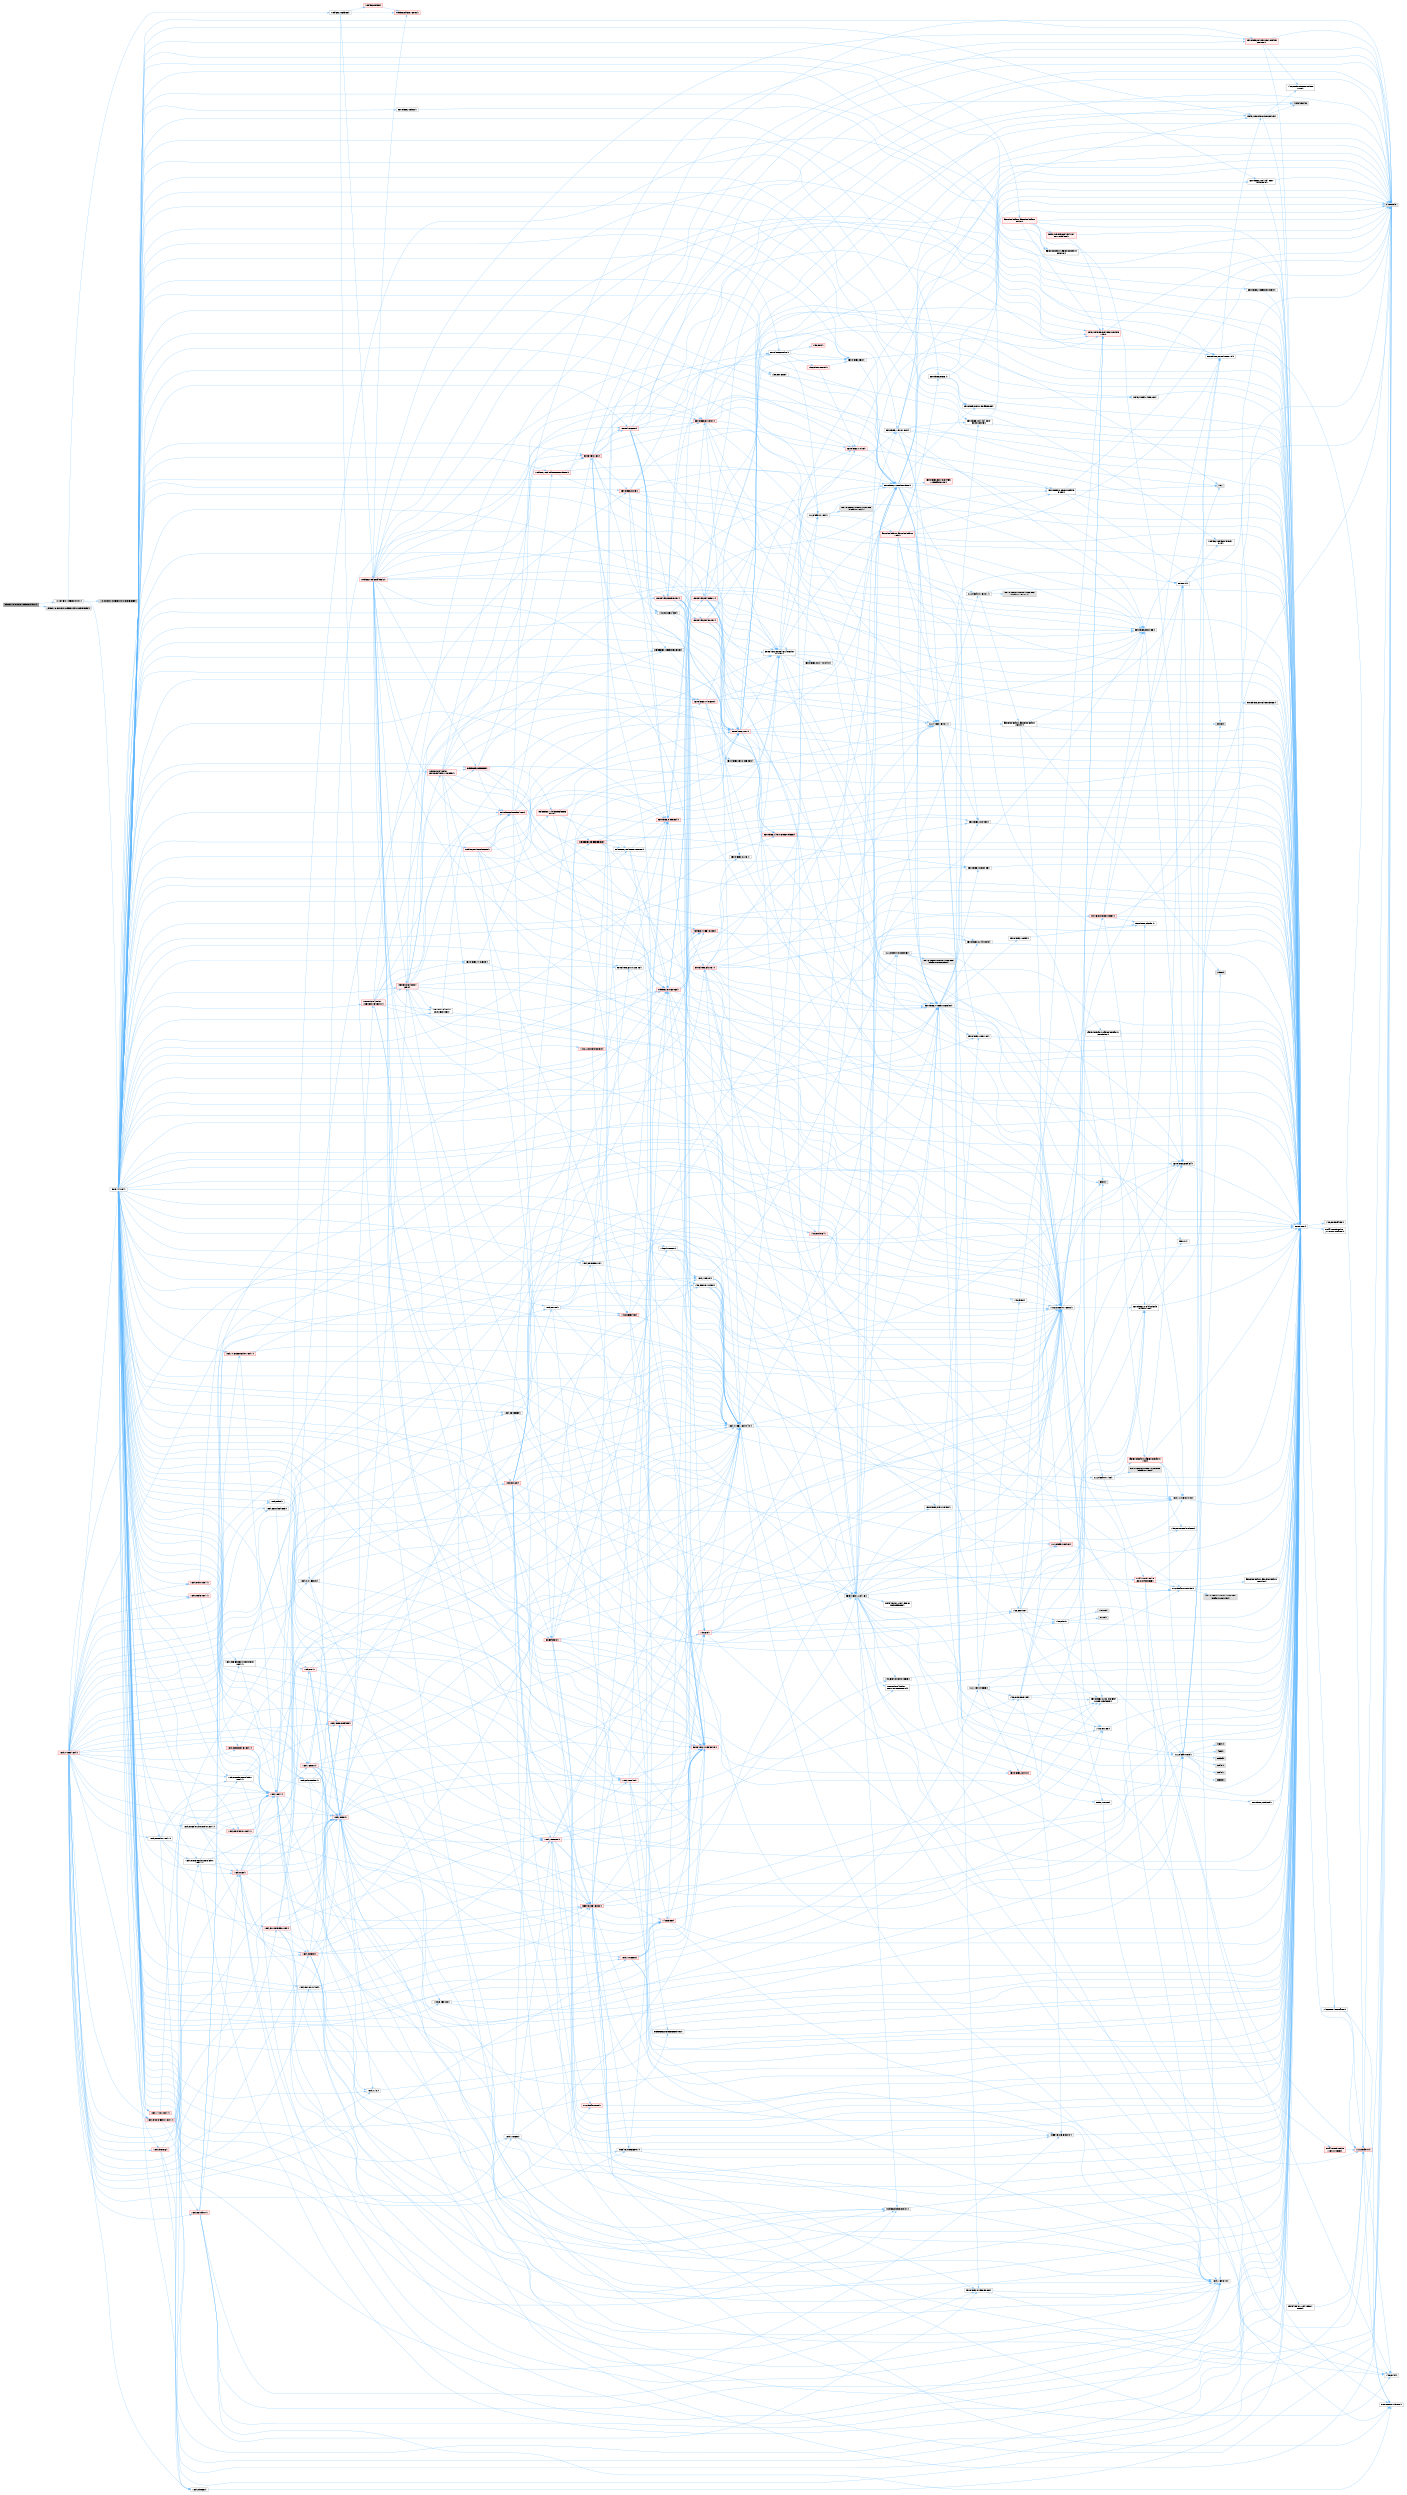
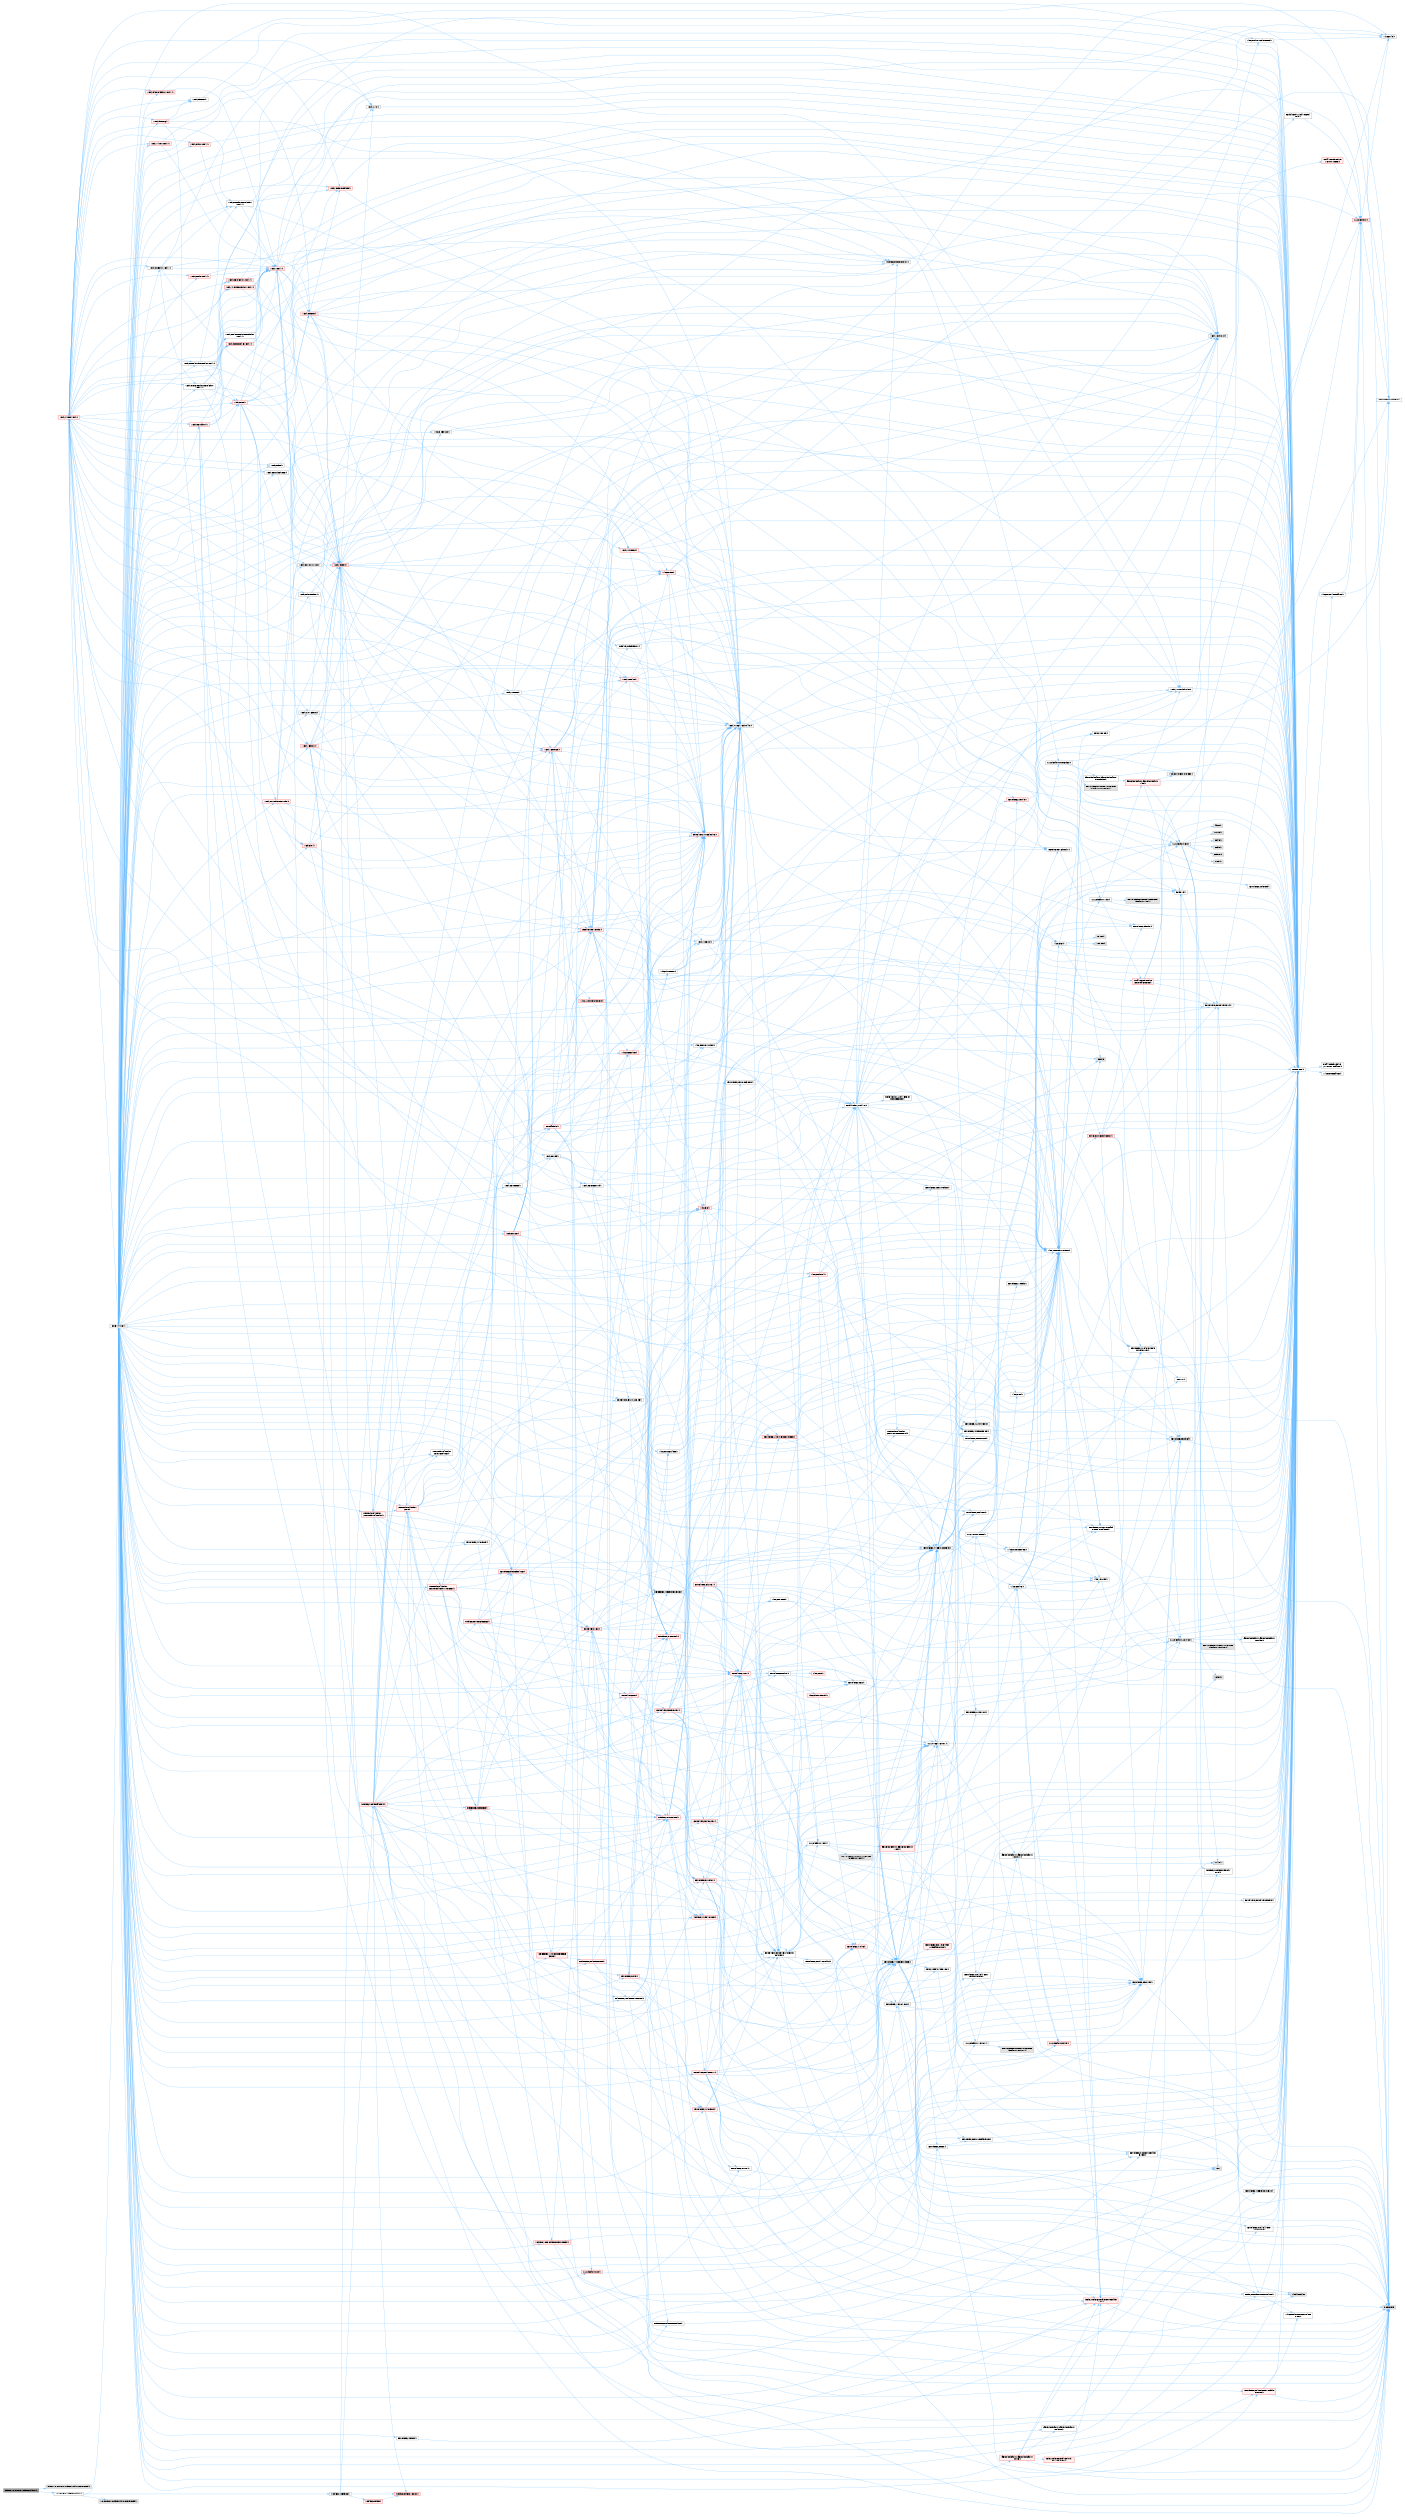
edge "Serialization/Archive.h" -> "Misc/Build.h": now "Misc/EngineVersionBase.h" -> "Misc/Build.h"
edge "Math/IntRect.h" -> "Logging/LogCategory.h": now "Math/IntRect.h" -> "Math/IntPoint.h"
